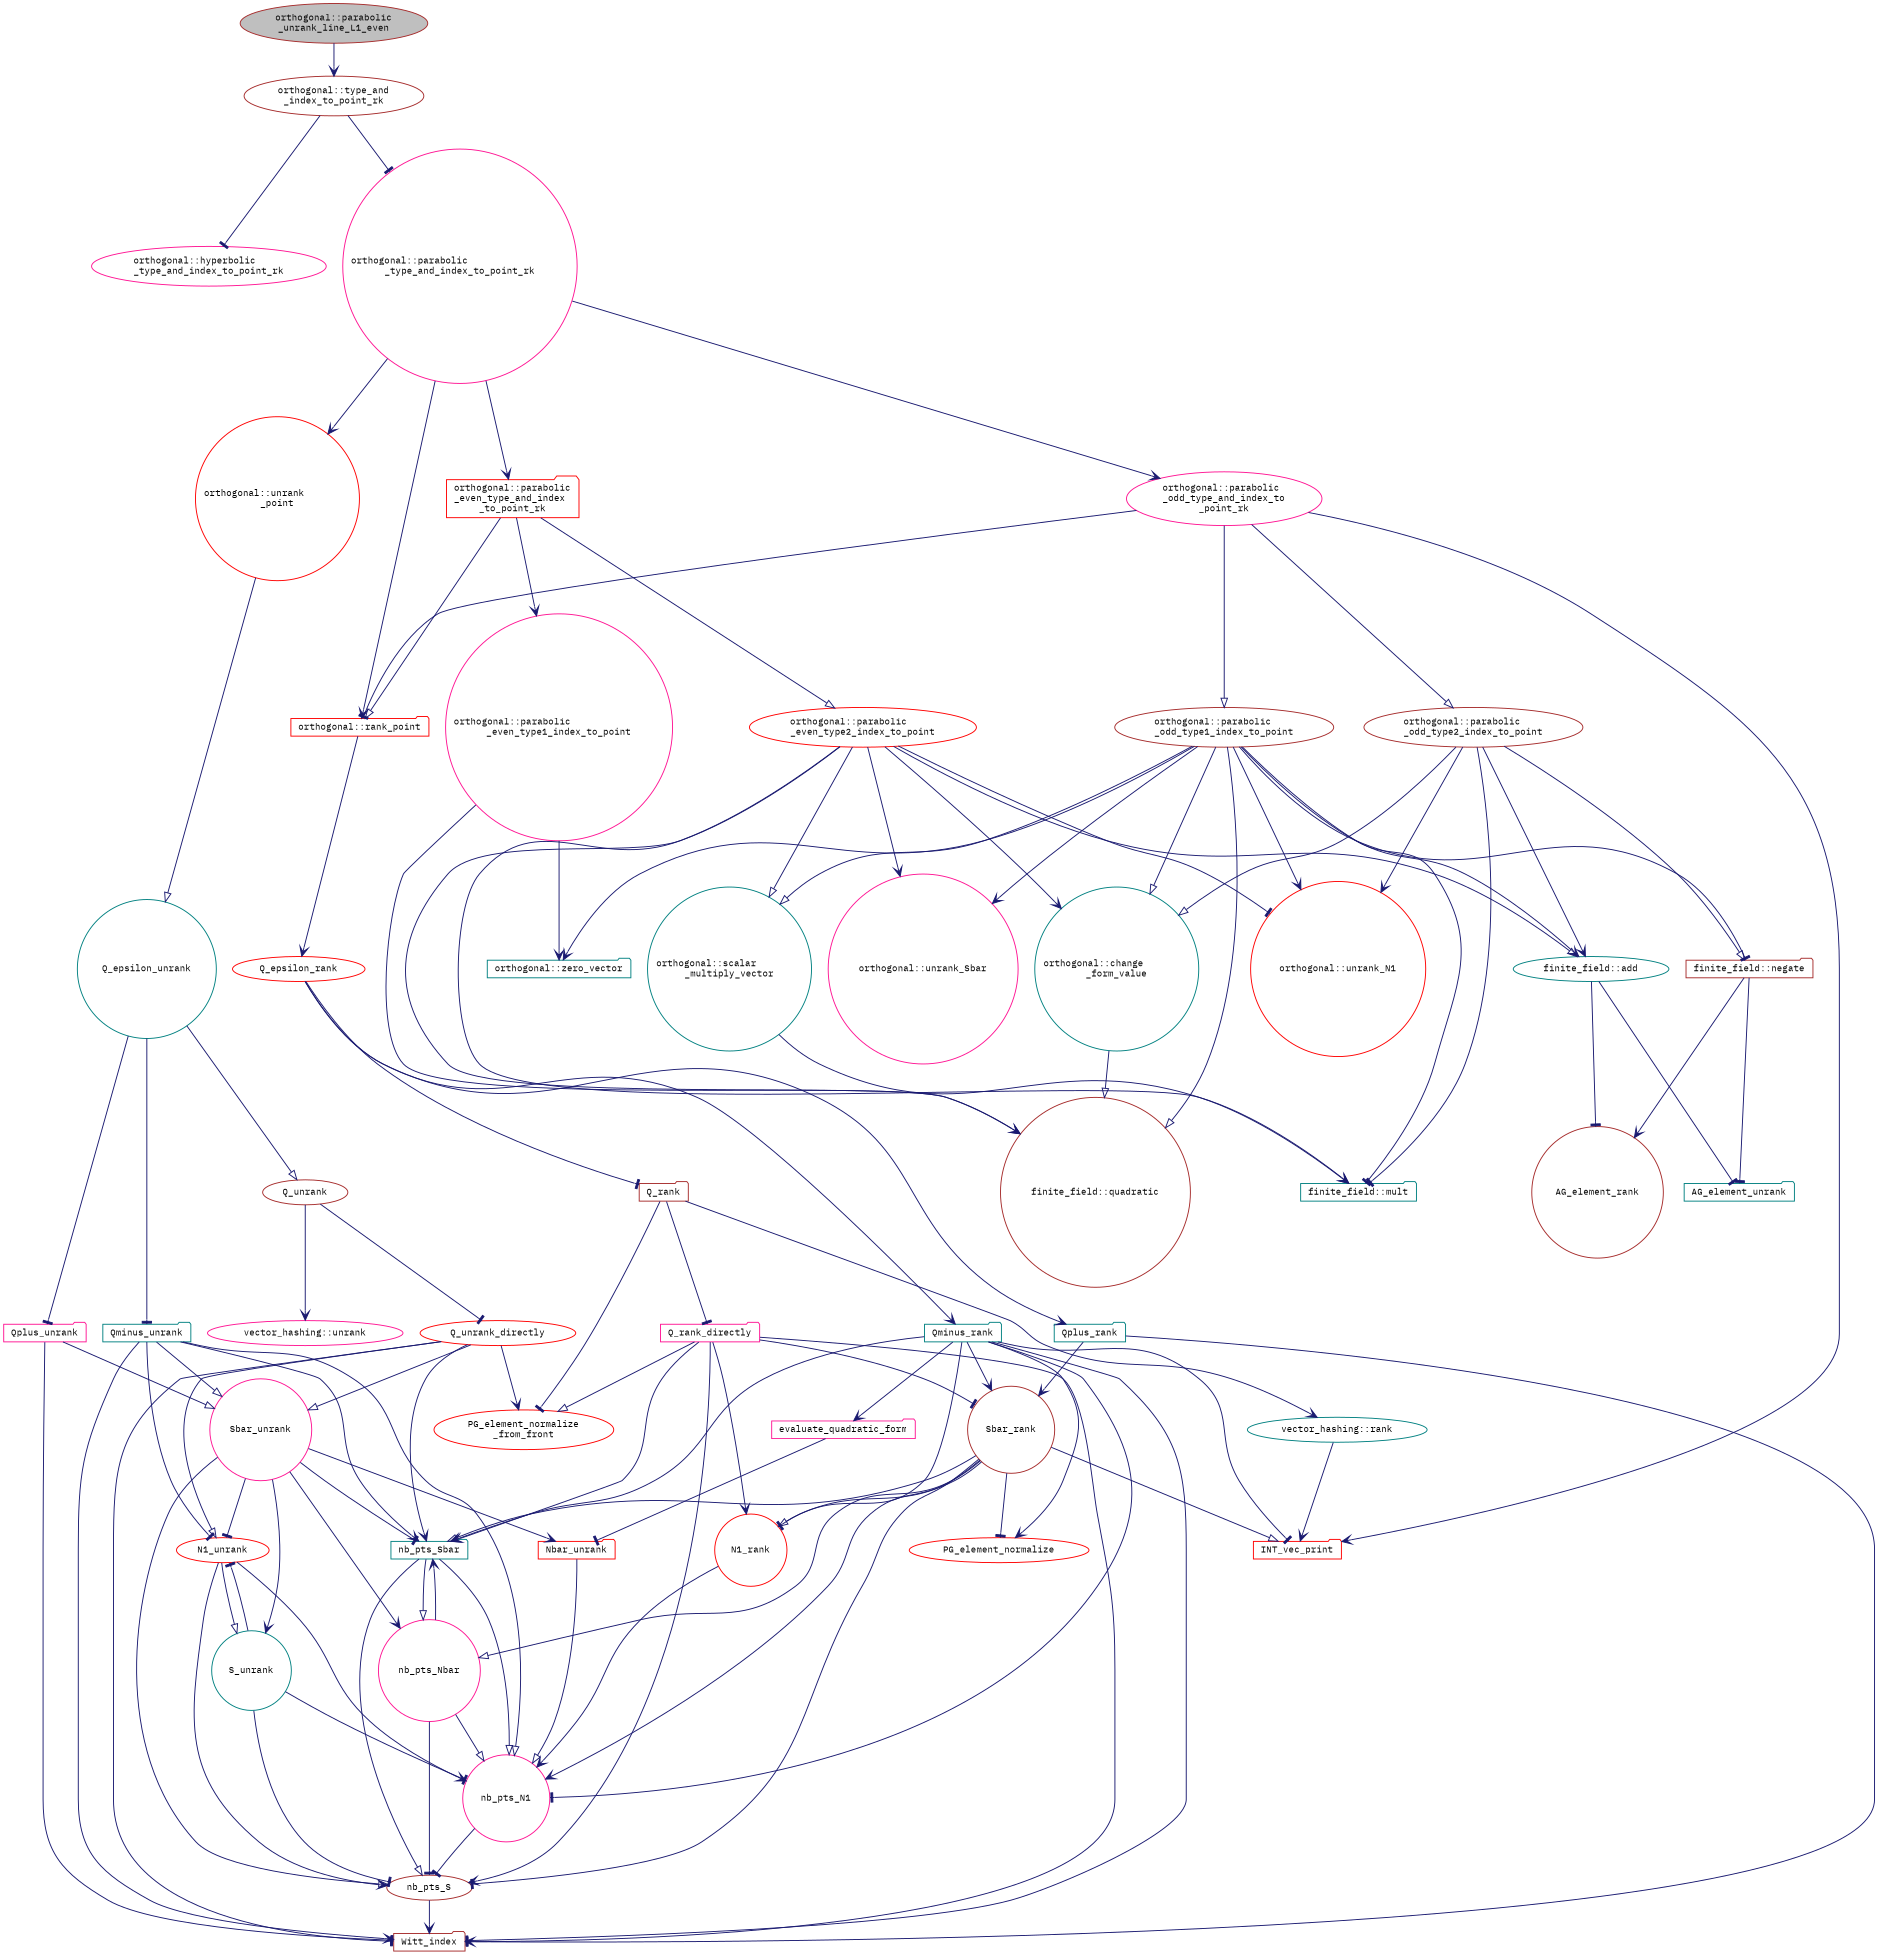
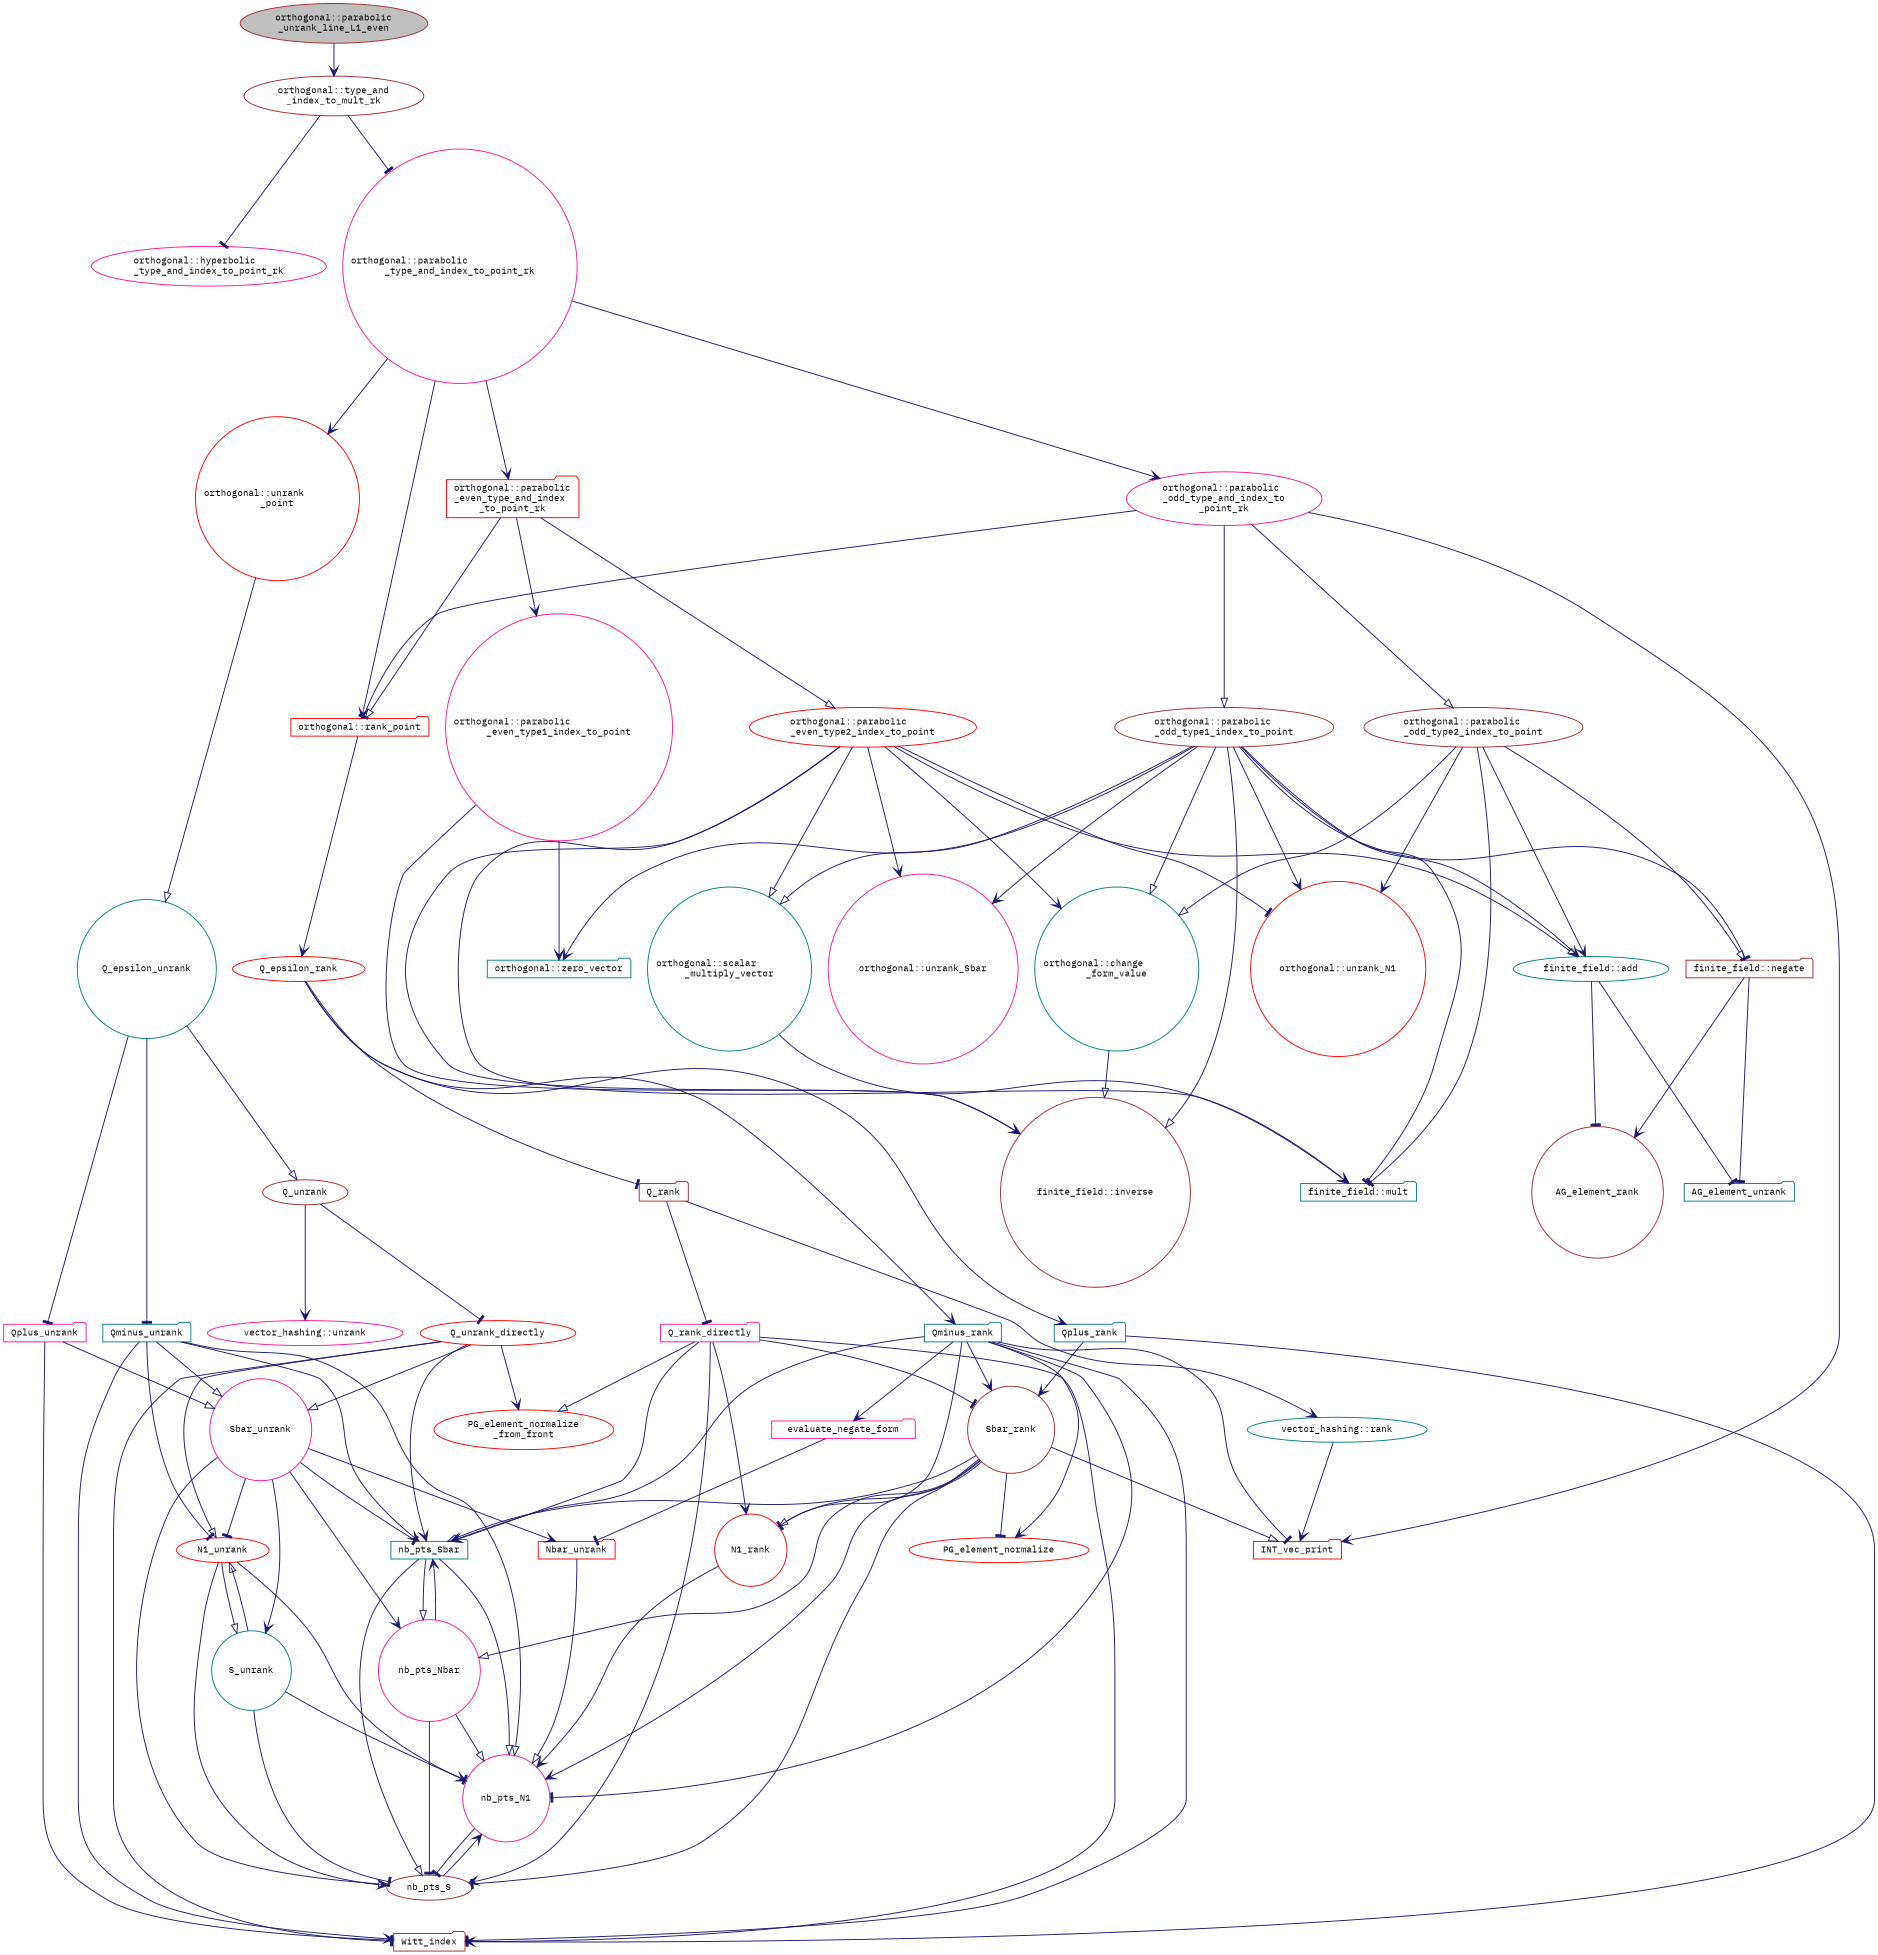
node "orthogonal::type_and _index_to_point_rk": label "orthogonal::type_and _index_to_point_rk" -> "orthogonal::type_and _index_to_mult_rk"
node "finite_field::quadratic": label "finite_field::quadratic" -> "finite_field::inverse"
edge "Q_rank" -> "PG_element_normalize _from_front": removed
node "evaluate_quadratic_form": label "evaluate_quadratic_form" -> "evaluate_negate_form"
edge "S_unrank" -> "N1_unrank": arrowhead tee -> onormal
edge "nb_pts_S" -> "Witt_index": now "nb_pts_S" -> "nb_pts_N1"
